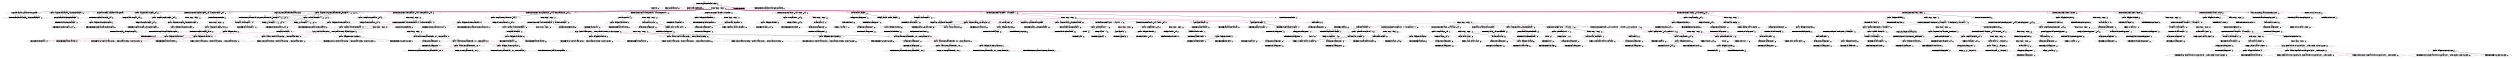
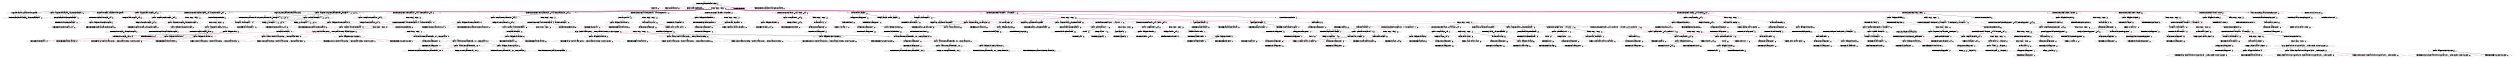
node "(setValue,setValue(encoding))": added
node "(IDENTIFIER,this,sourcepath = this.src)": added
